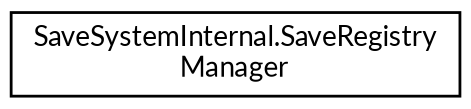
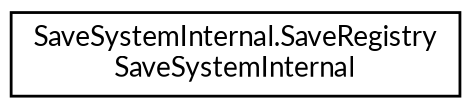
node "SaveSystemInternal.SaveRegistry Manager": label "SaveSystemInternal.SaveRegistry Manager" -> "SaveSystemInternal.SaveRegistry SaveSystemInternal"
